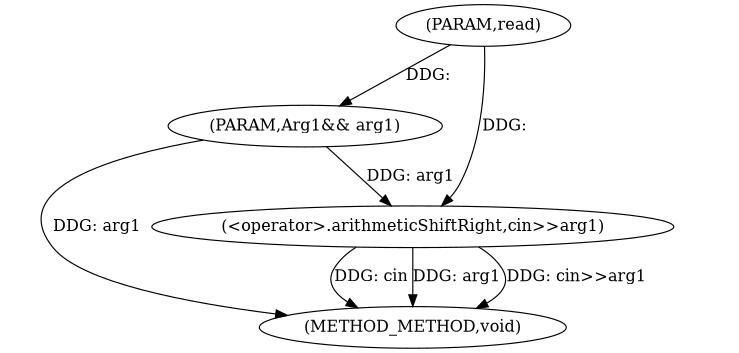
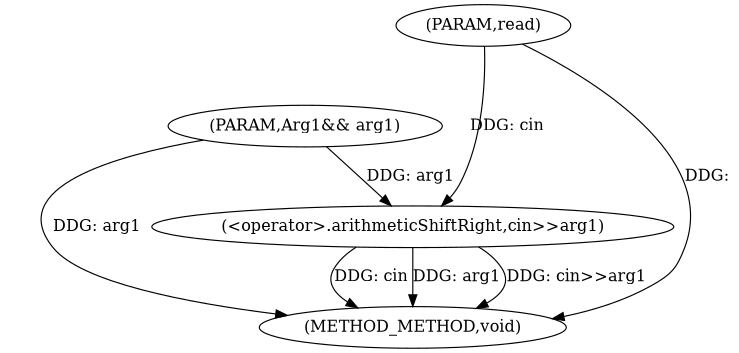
edge "(PARAM,read)" -> "(PARAM,Arg1&& arg1)": now "(PARAM,read)" -> "(METHOD_METHOD,void)"
edge "(PARAM,read)" -> "(<operator>.arithmeticShiftRight,cin>>arg1)": label "DDG: " -> "DDG: cin"
